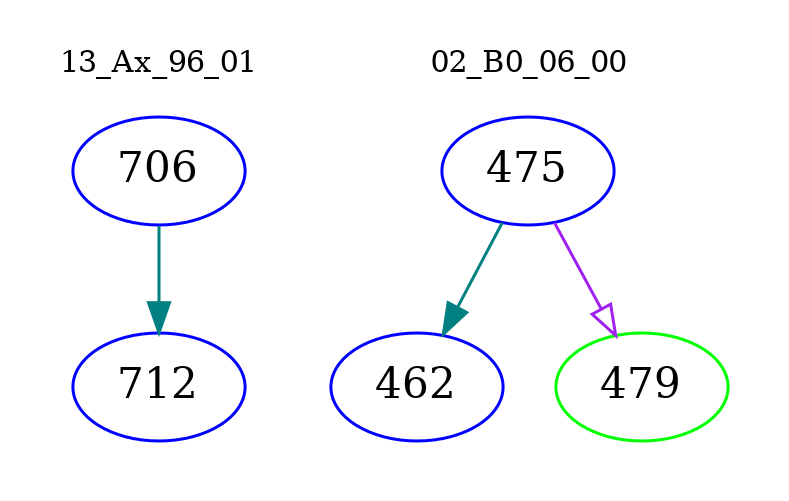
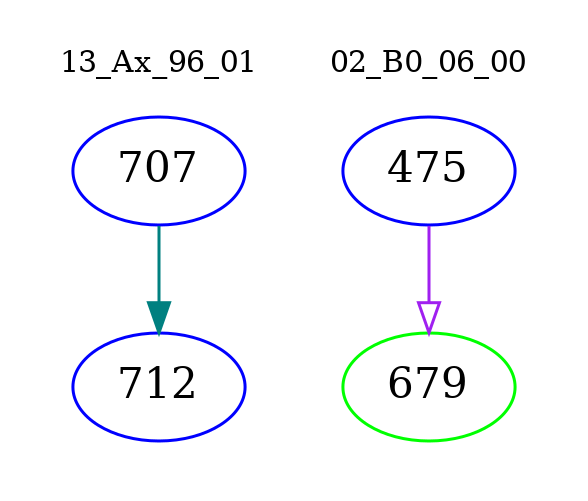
node "706": label "706" -> "707"
node "462": removed
node "479": label "479" -> "679"
